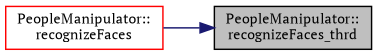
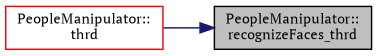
node "PeopleManipulator:: recognizeFaces": label "PeopleManipulator:: recognizeFaces" -> "PeopleManipulator:: thrd"
